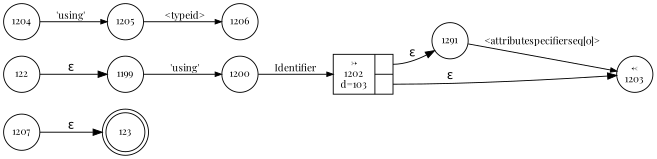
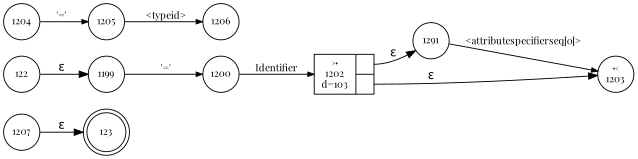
edge "1204" -> "1205": label "'using'" -> "'='"
edge "1199" -> "1200": label "'using'" -> "'='"
